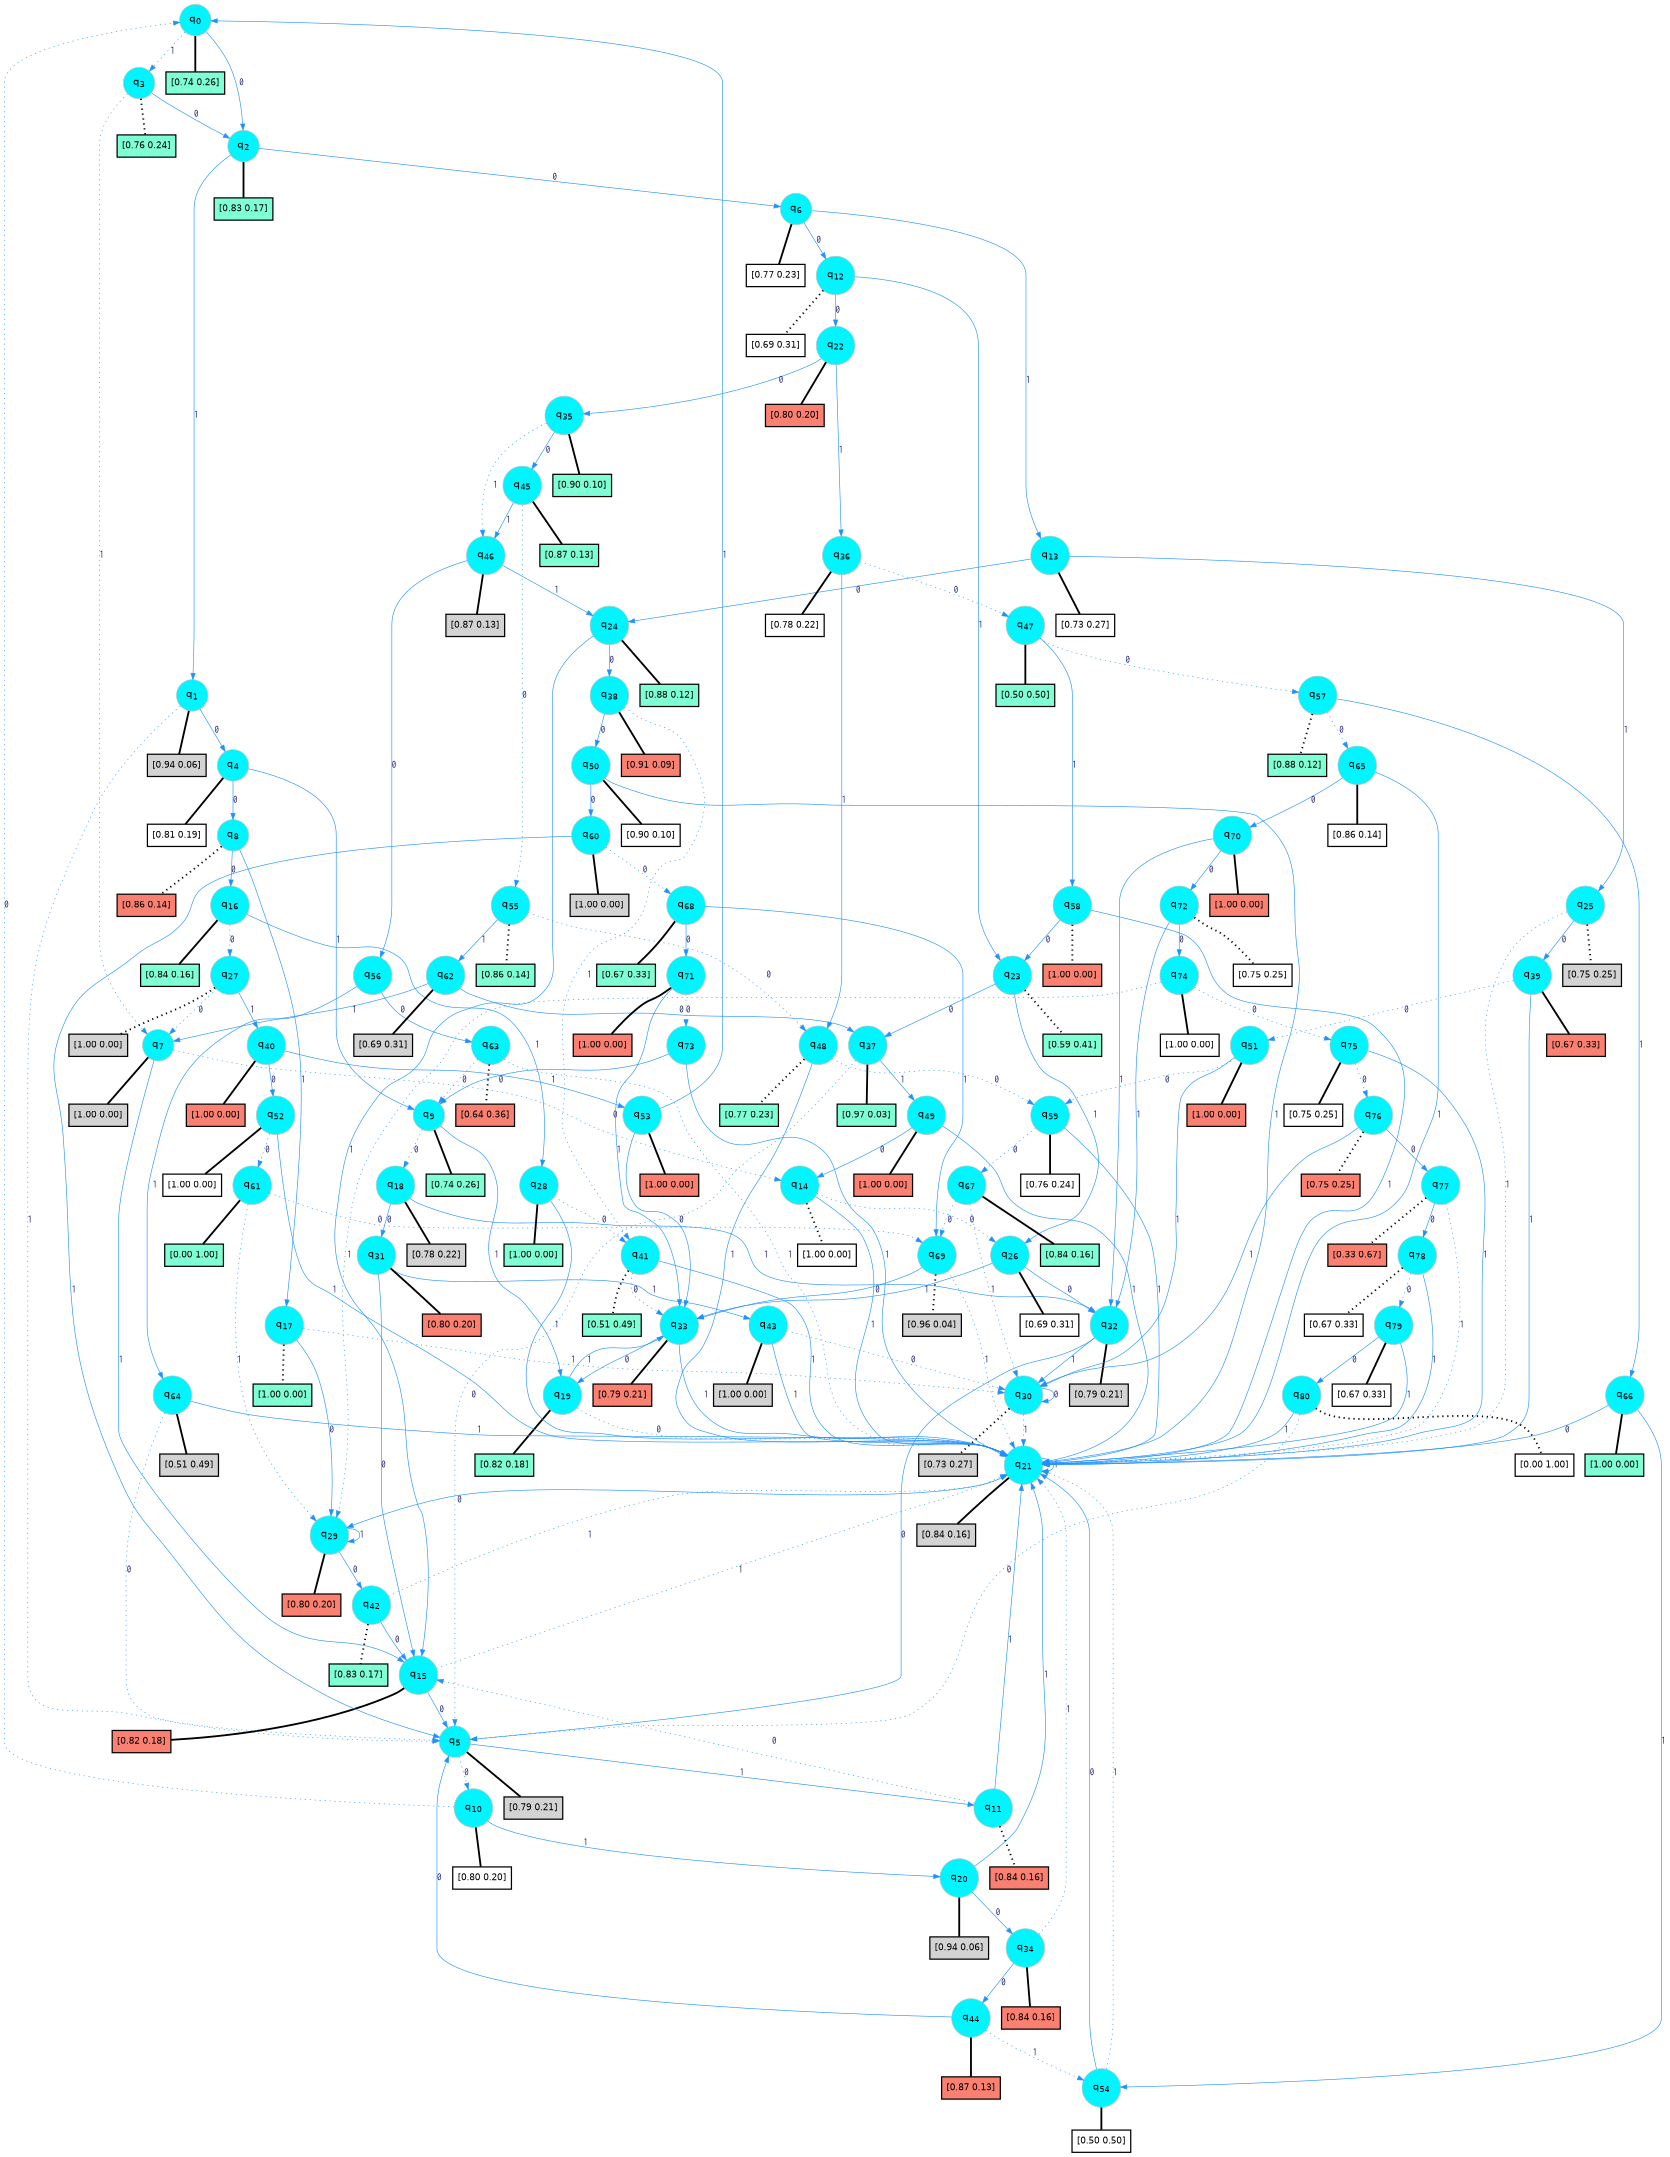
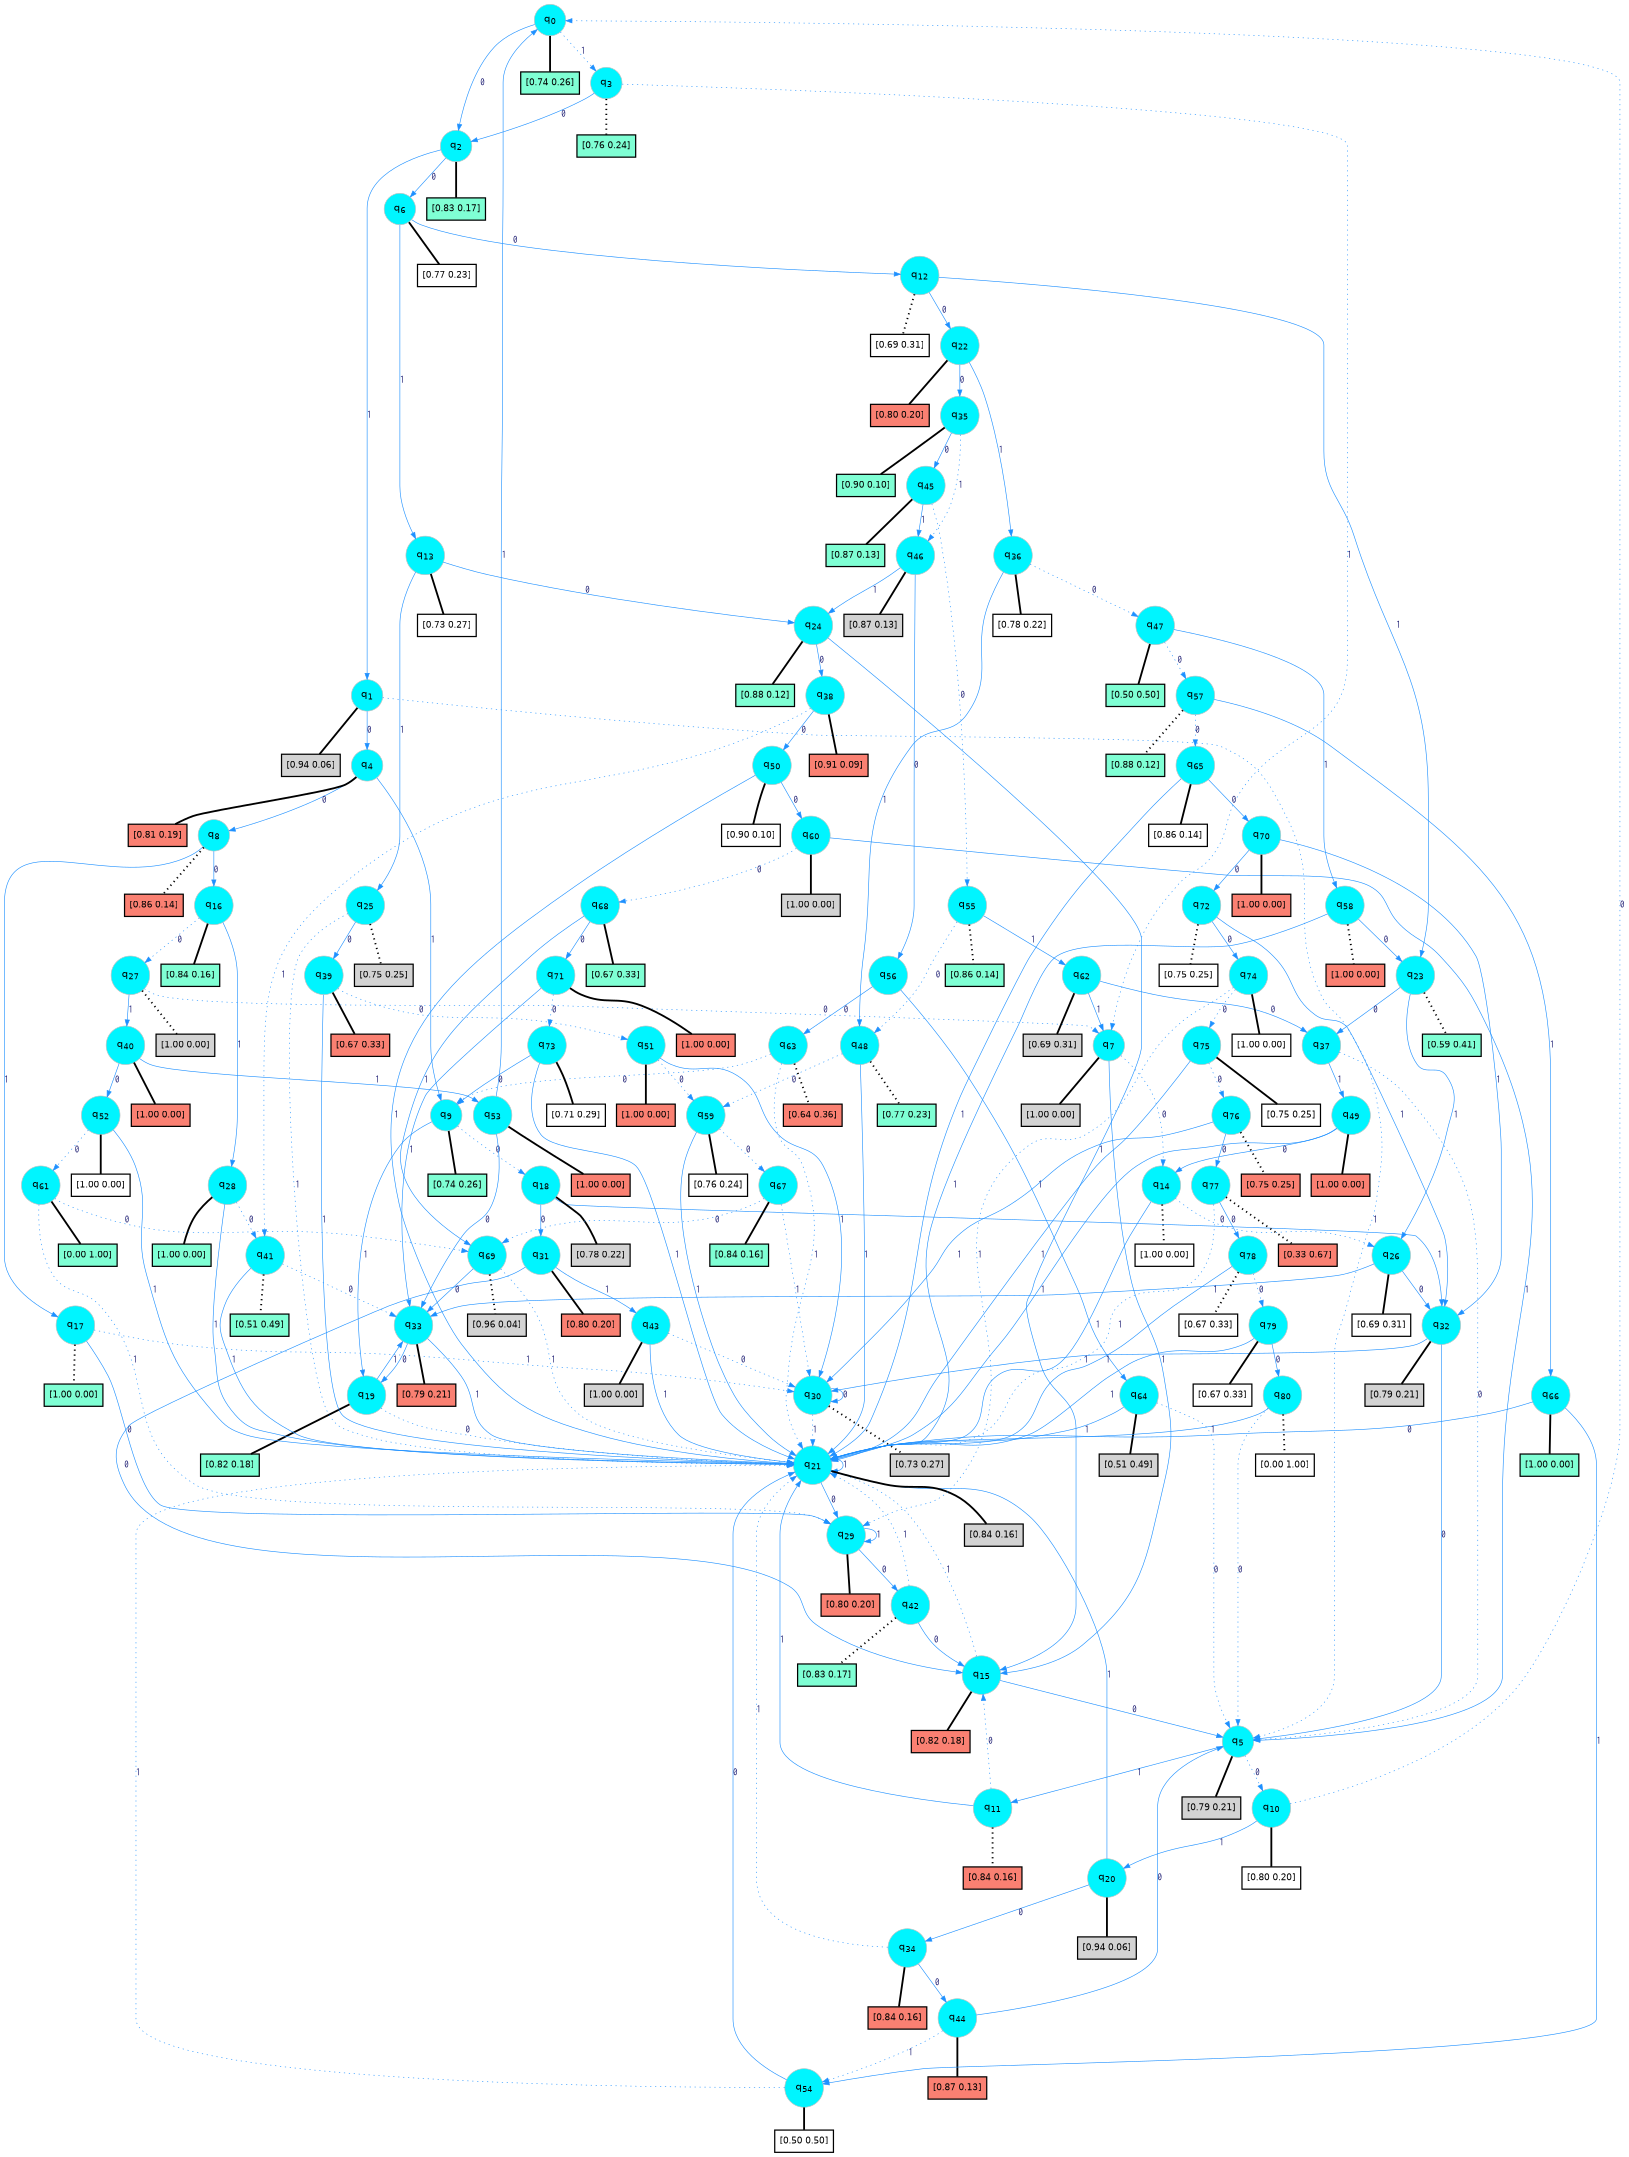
node "[0.81 0.19]": fillcolor white -> salmon
node "[0.71 0.29]": added
node "[0.97 0.03]": removed
